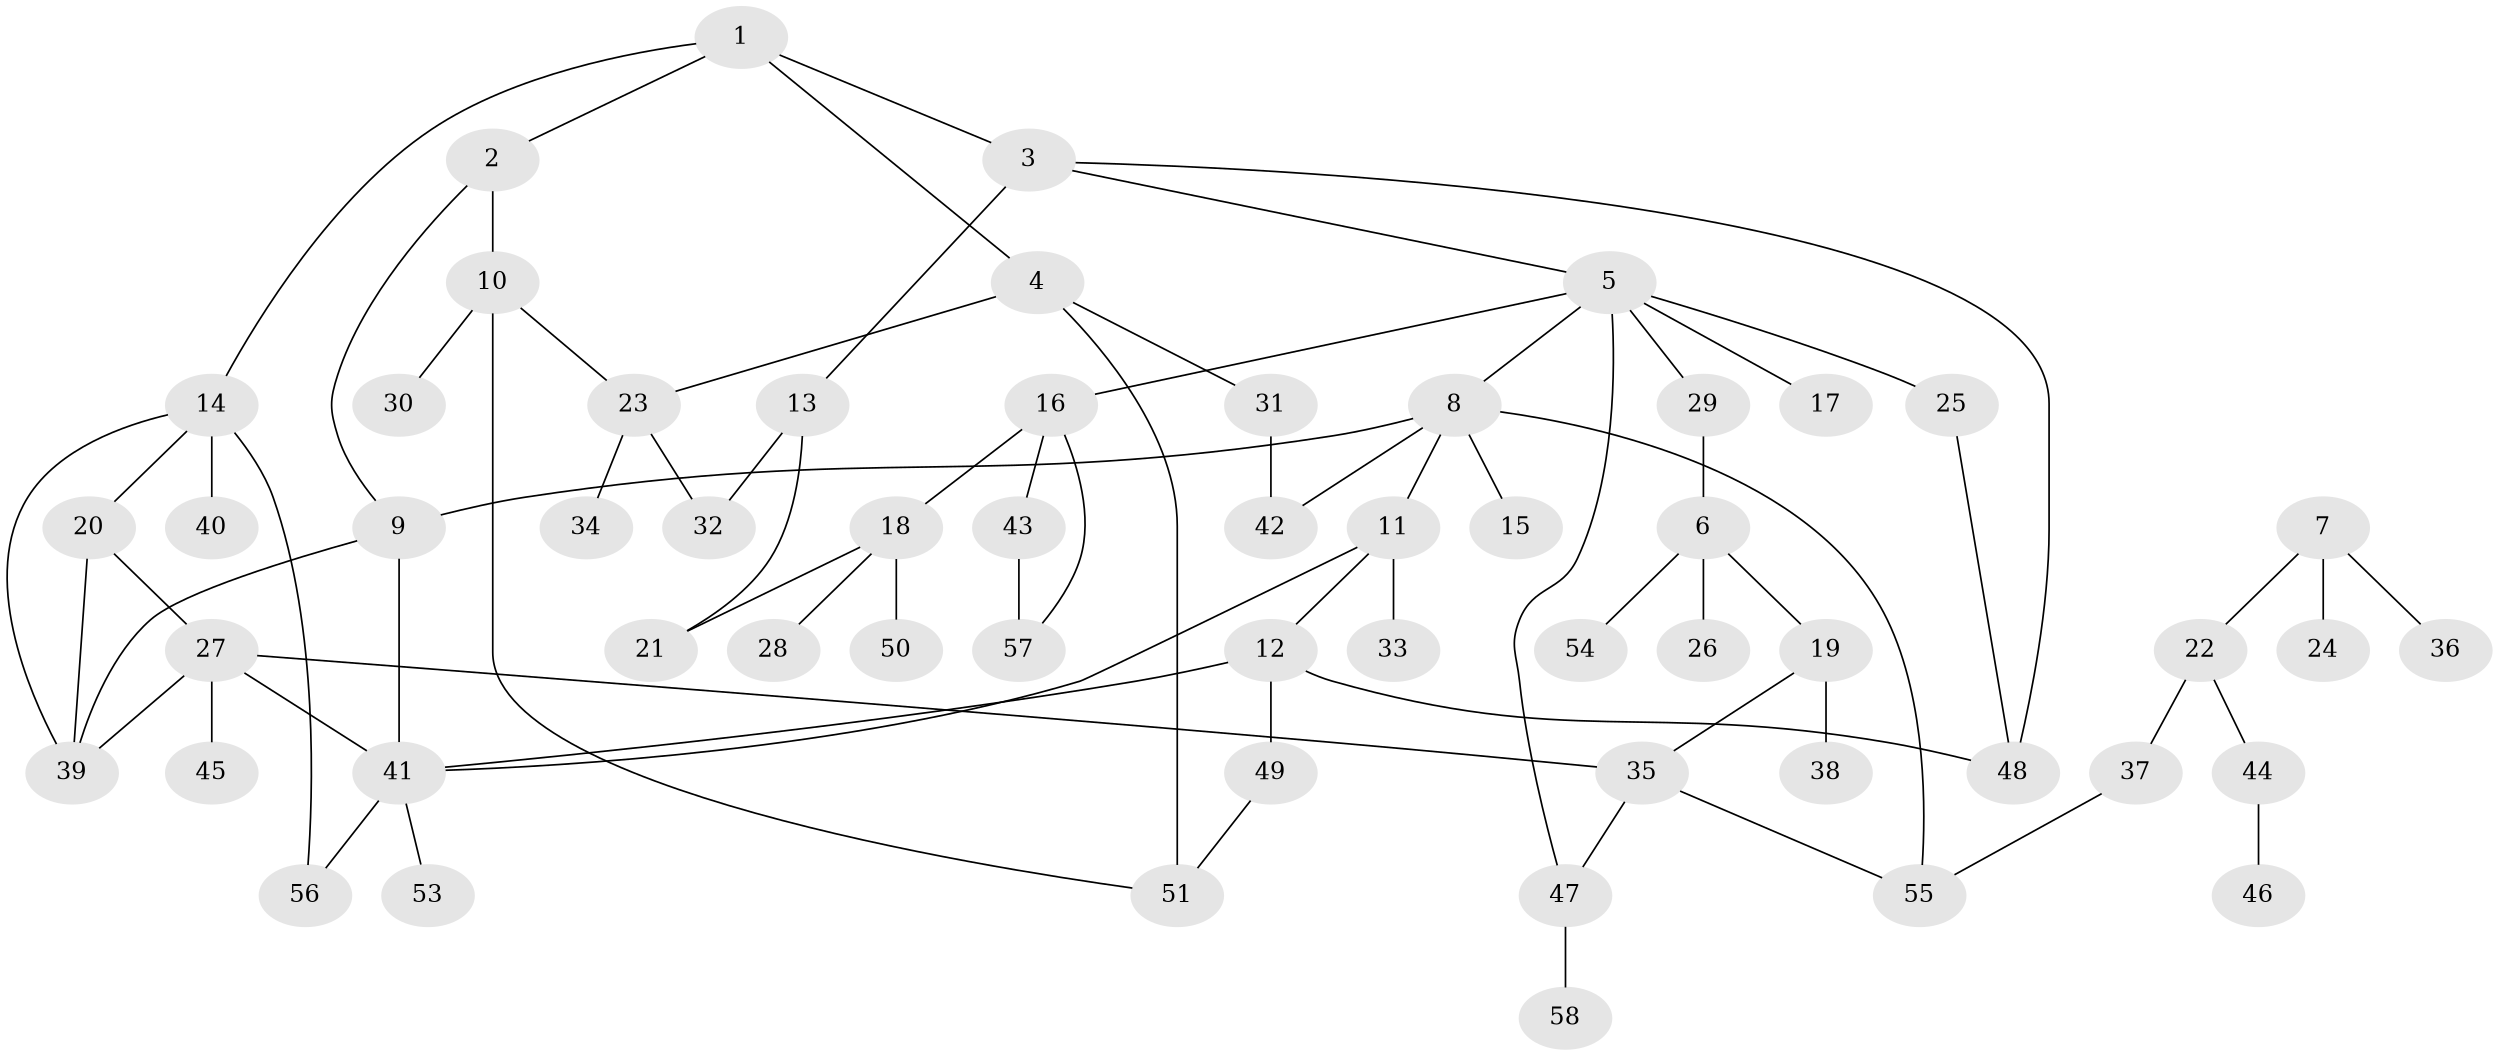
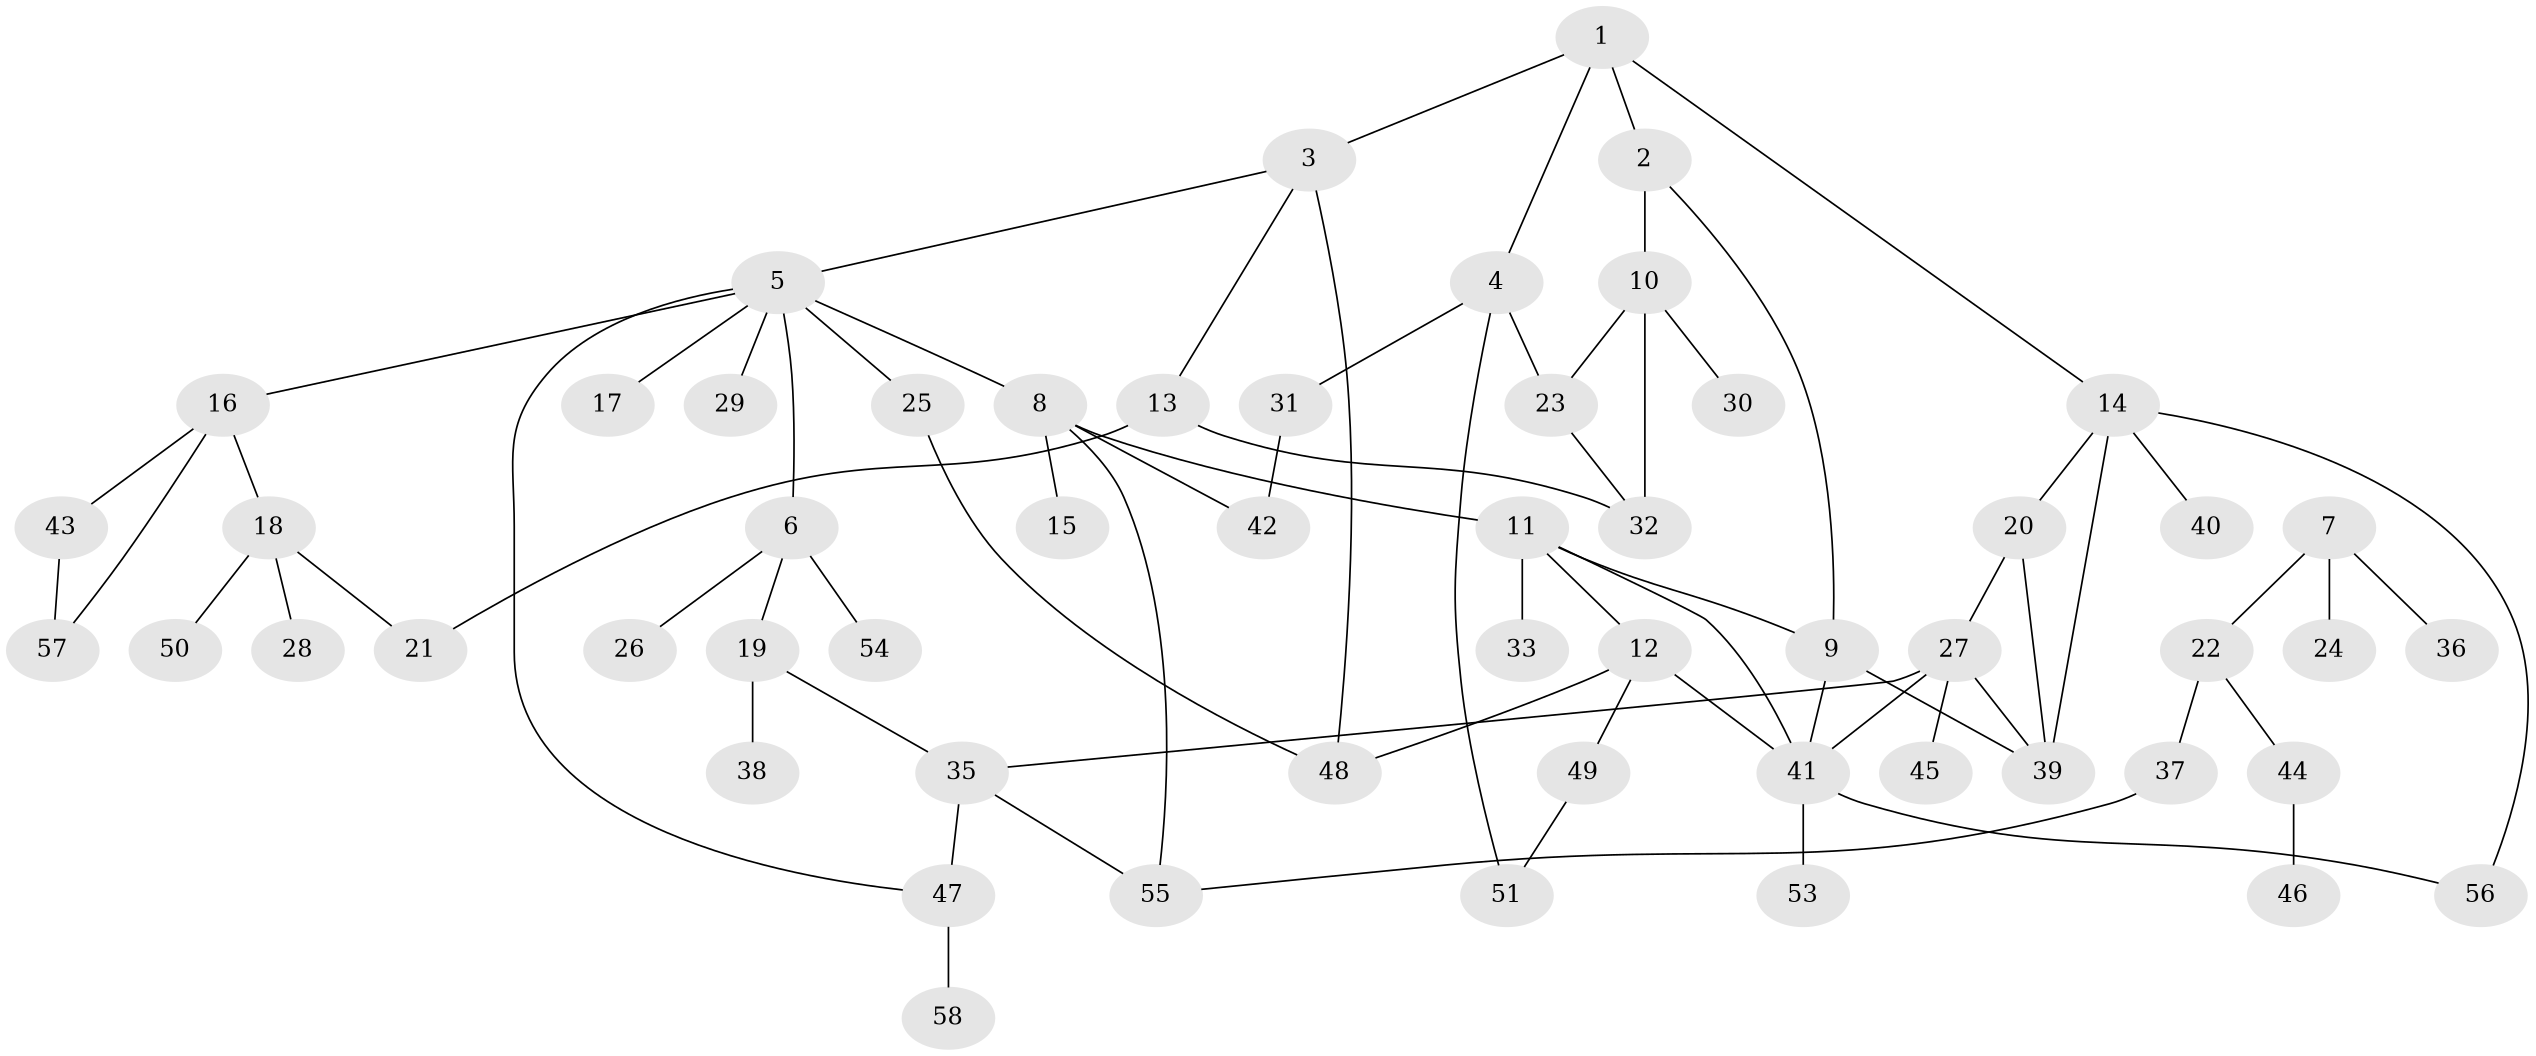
edge "8" -- "9": now "11" -- "9"
edge "29" -- "6": now "5" -- "6"
node "34": removed
edge "10" -- "51": now "10" -- "32"
